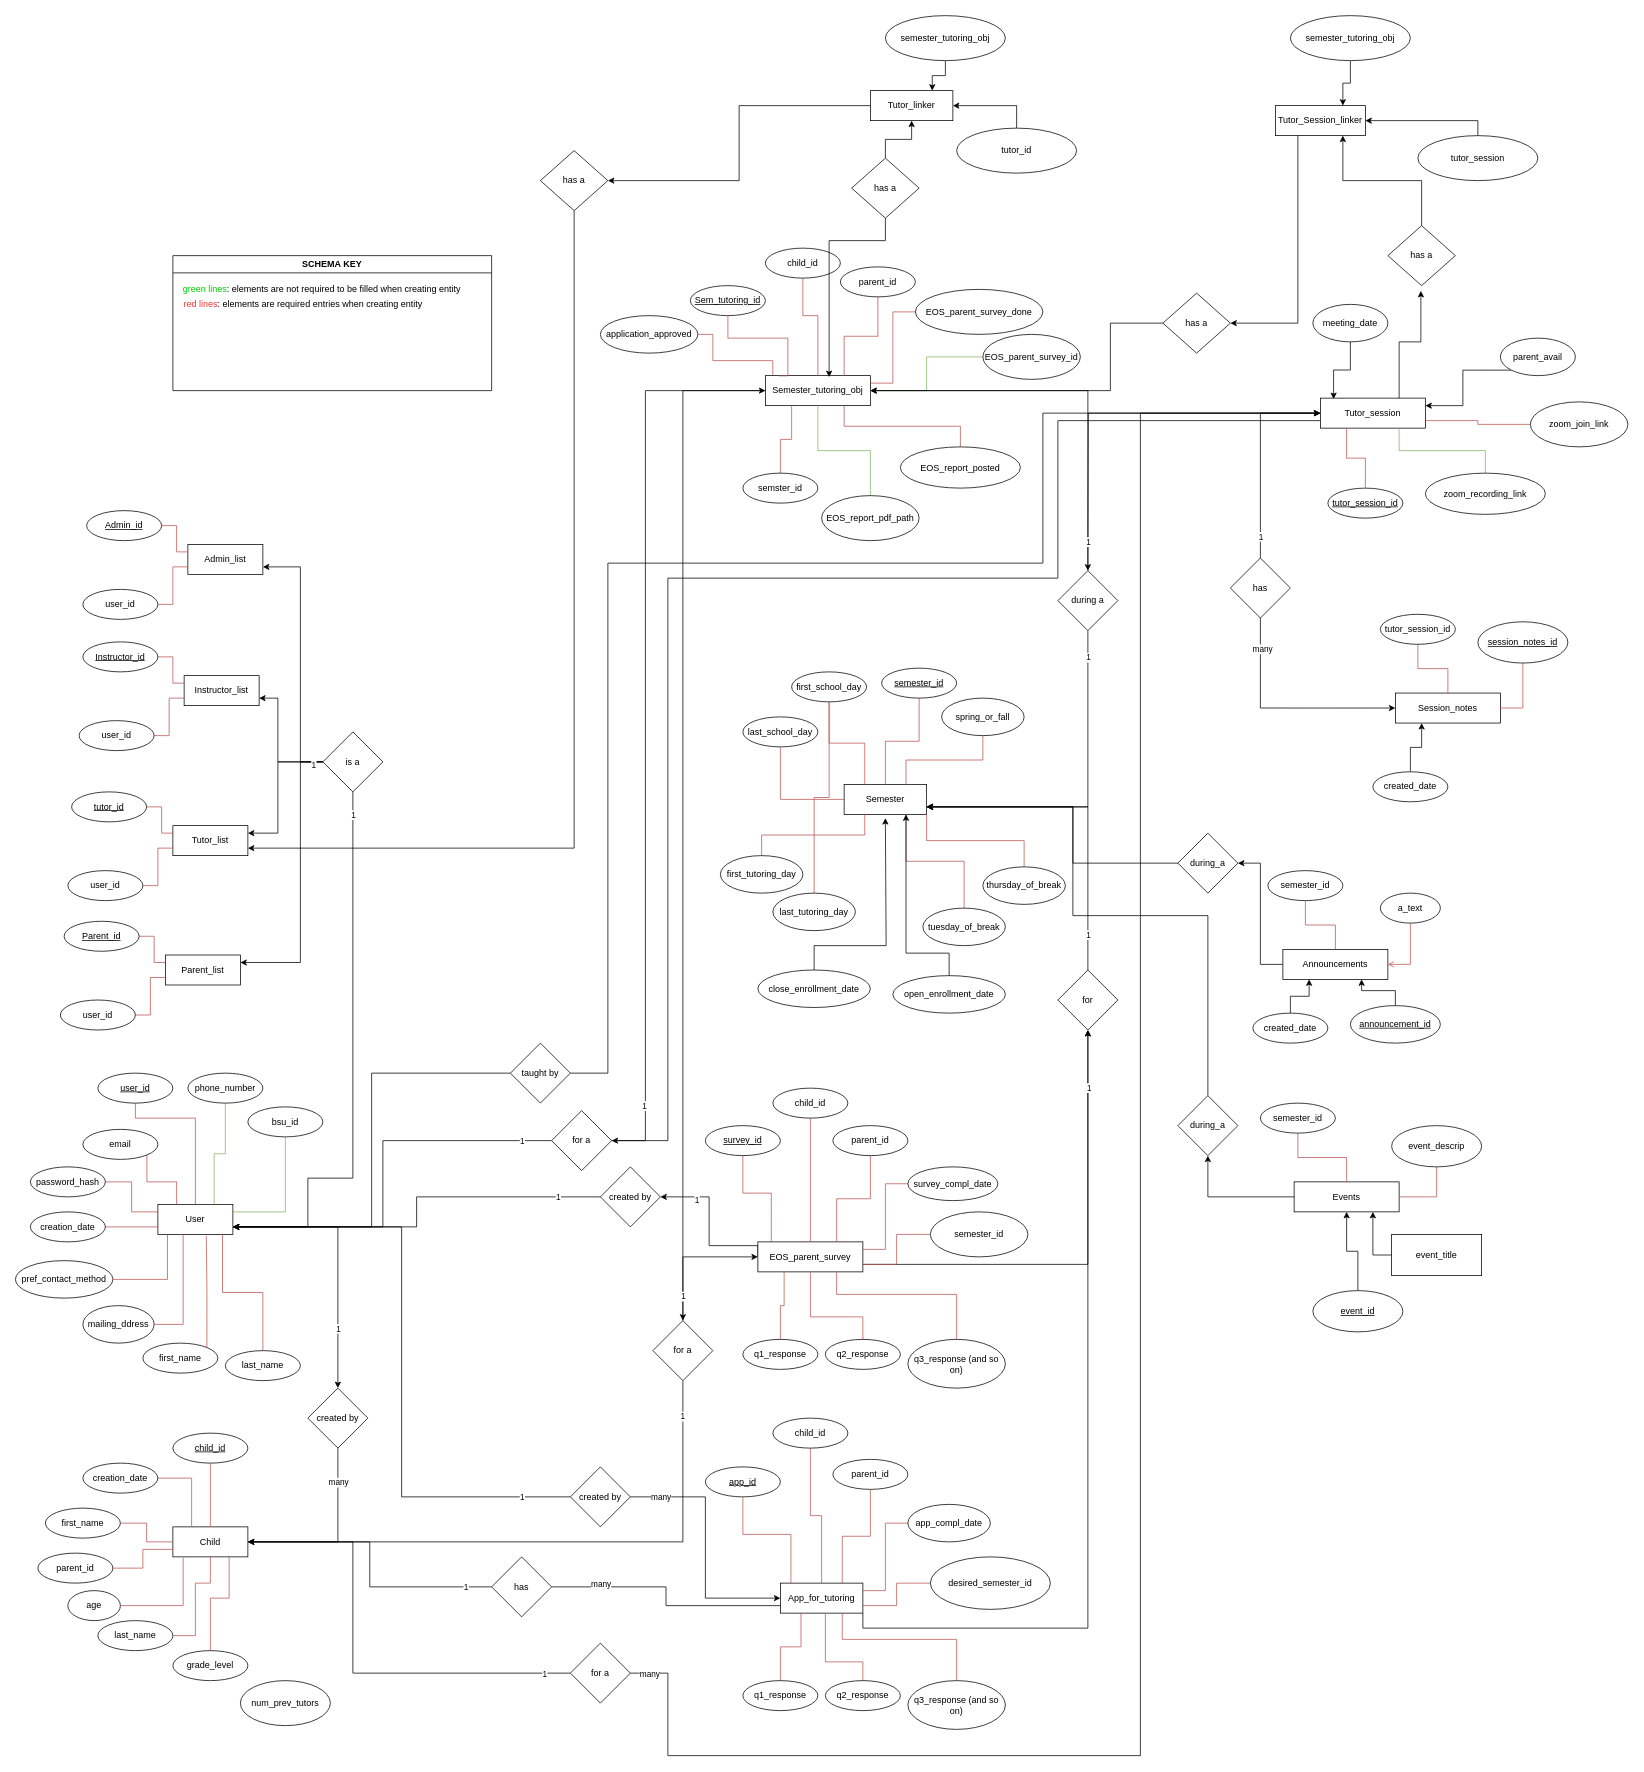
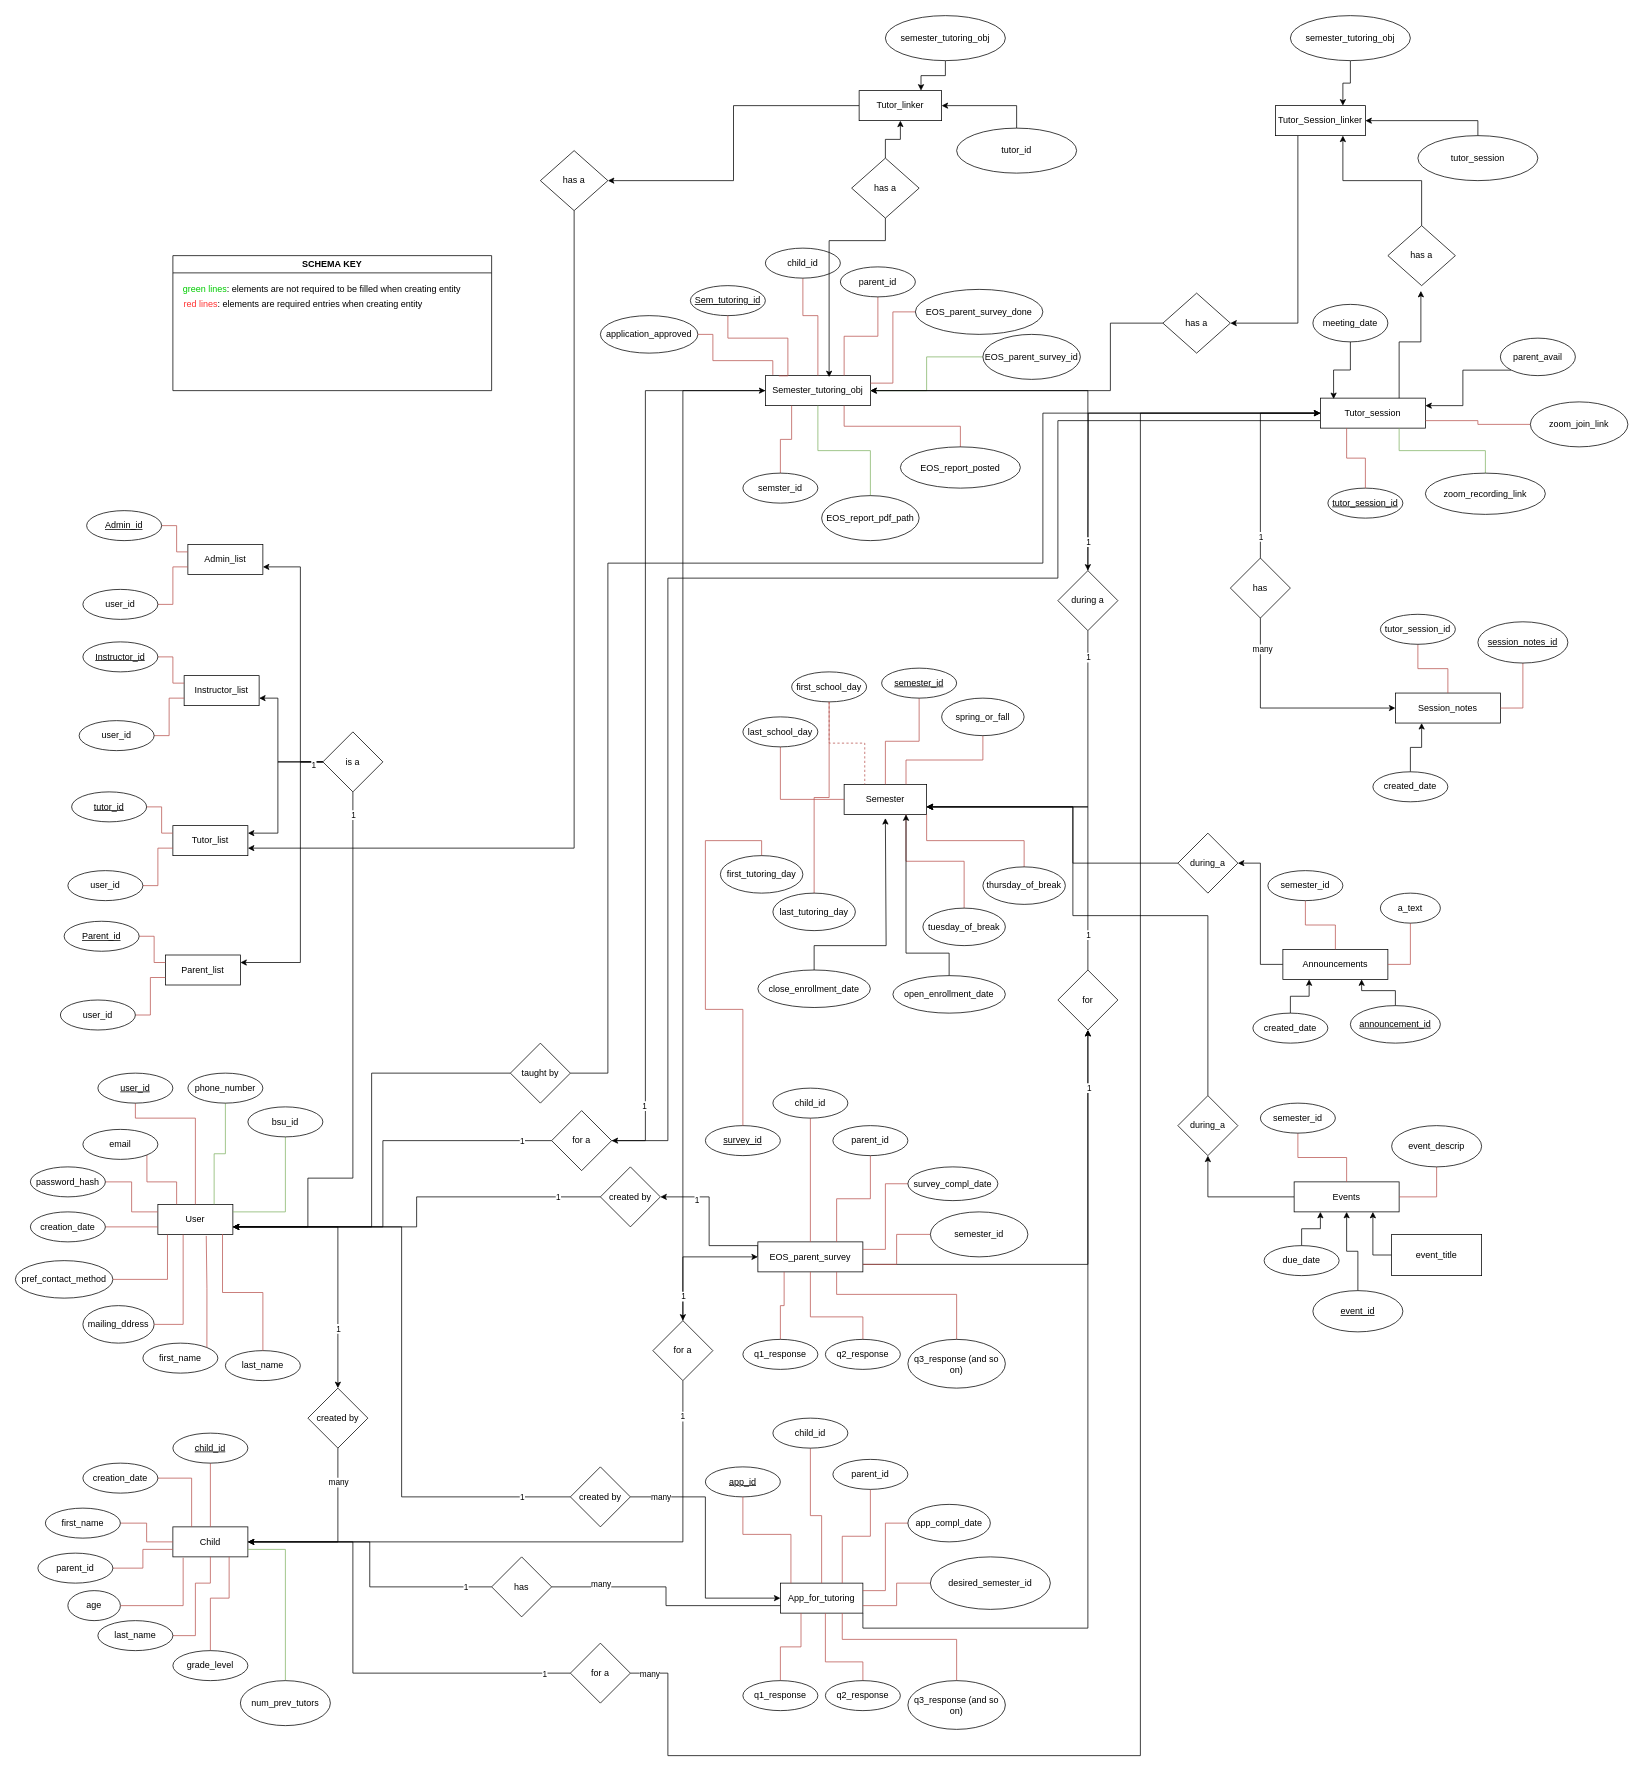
node "Tutor_linker": moved (912, 105) -> (900, 105)
edge "first_school_day" -- "Semester": style solid -> dashed
edge "Semester" -- "first_tutoring_day": now "survey_id" -- "first_tutoring_day"
edge "a_text" -> "Announcements": arrowhead open -> none
edge "survey_id" -- "EOS_parent_survey": removed
edge "due_date" -> "Events": added
node "due_date": added
edge "Child" -- "num_prev_tutors": added
